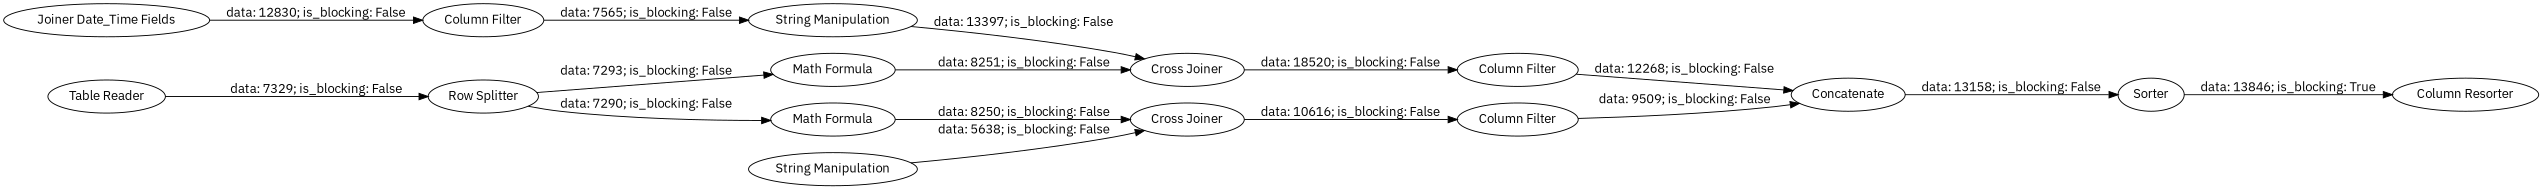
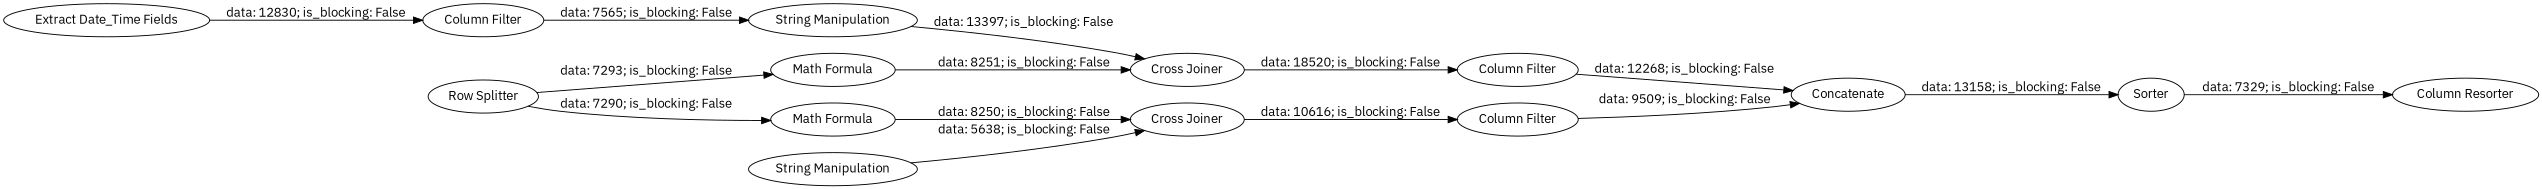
node "Joiner Date_Time Fields": label "Joiner Date_Time Fields" -> "Extract Date_Time Fields"
edge "Sorter" -> "Column Resorter": label "data: 13846; is_blocking: True" -> "data: 7329; is_blocking: False"
node "Table Reader": removed
